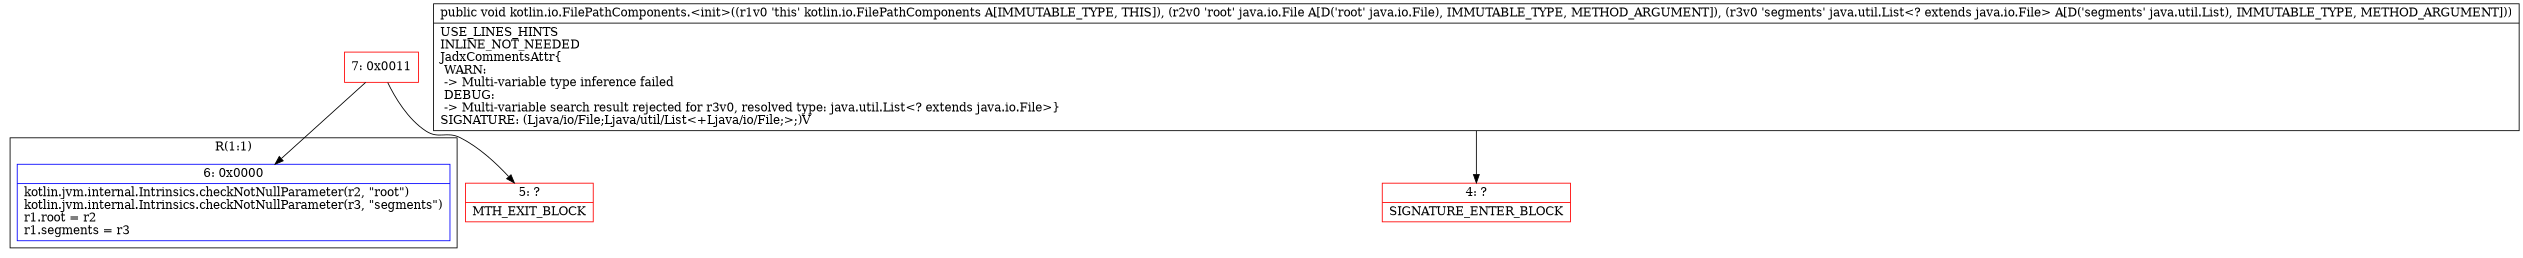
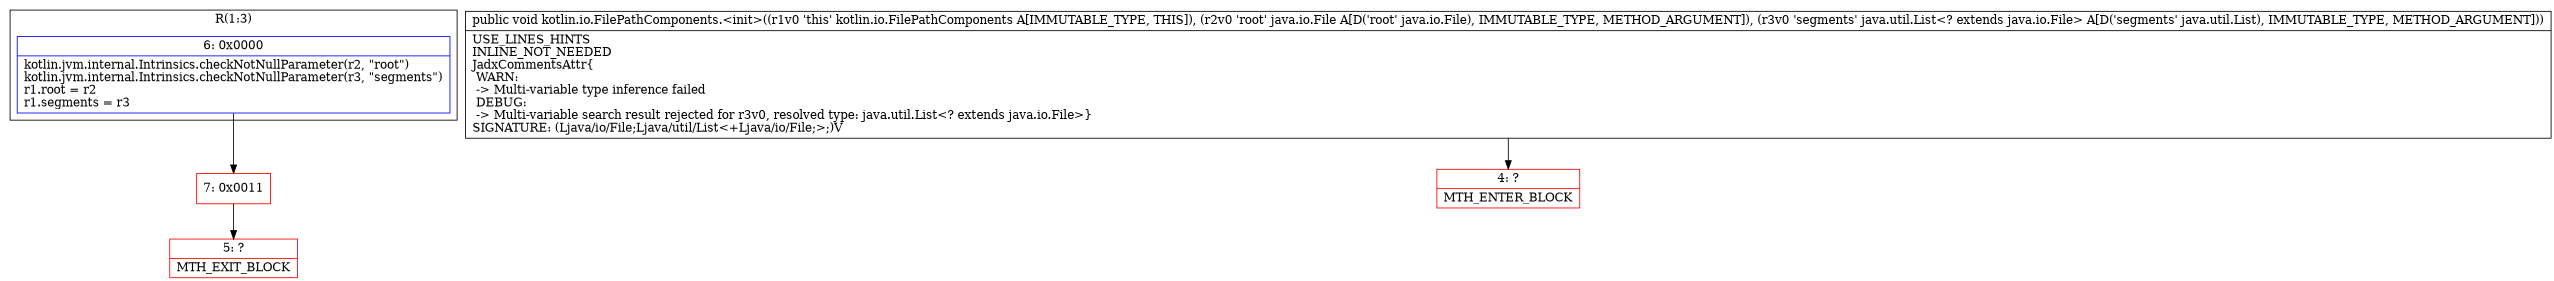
edge "7: 0x0011" -> "6: 0x0000": reversed
cluster "R(1:1)": label "R(1:1)" -> "R(1:3)"
node "4: ?": text "SIGNATURE_ENTER_BLOCK" -> "MTH_ENTER_BLOCK"
